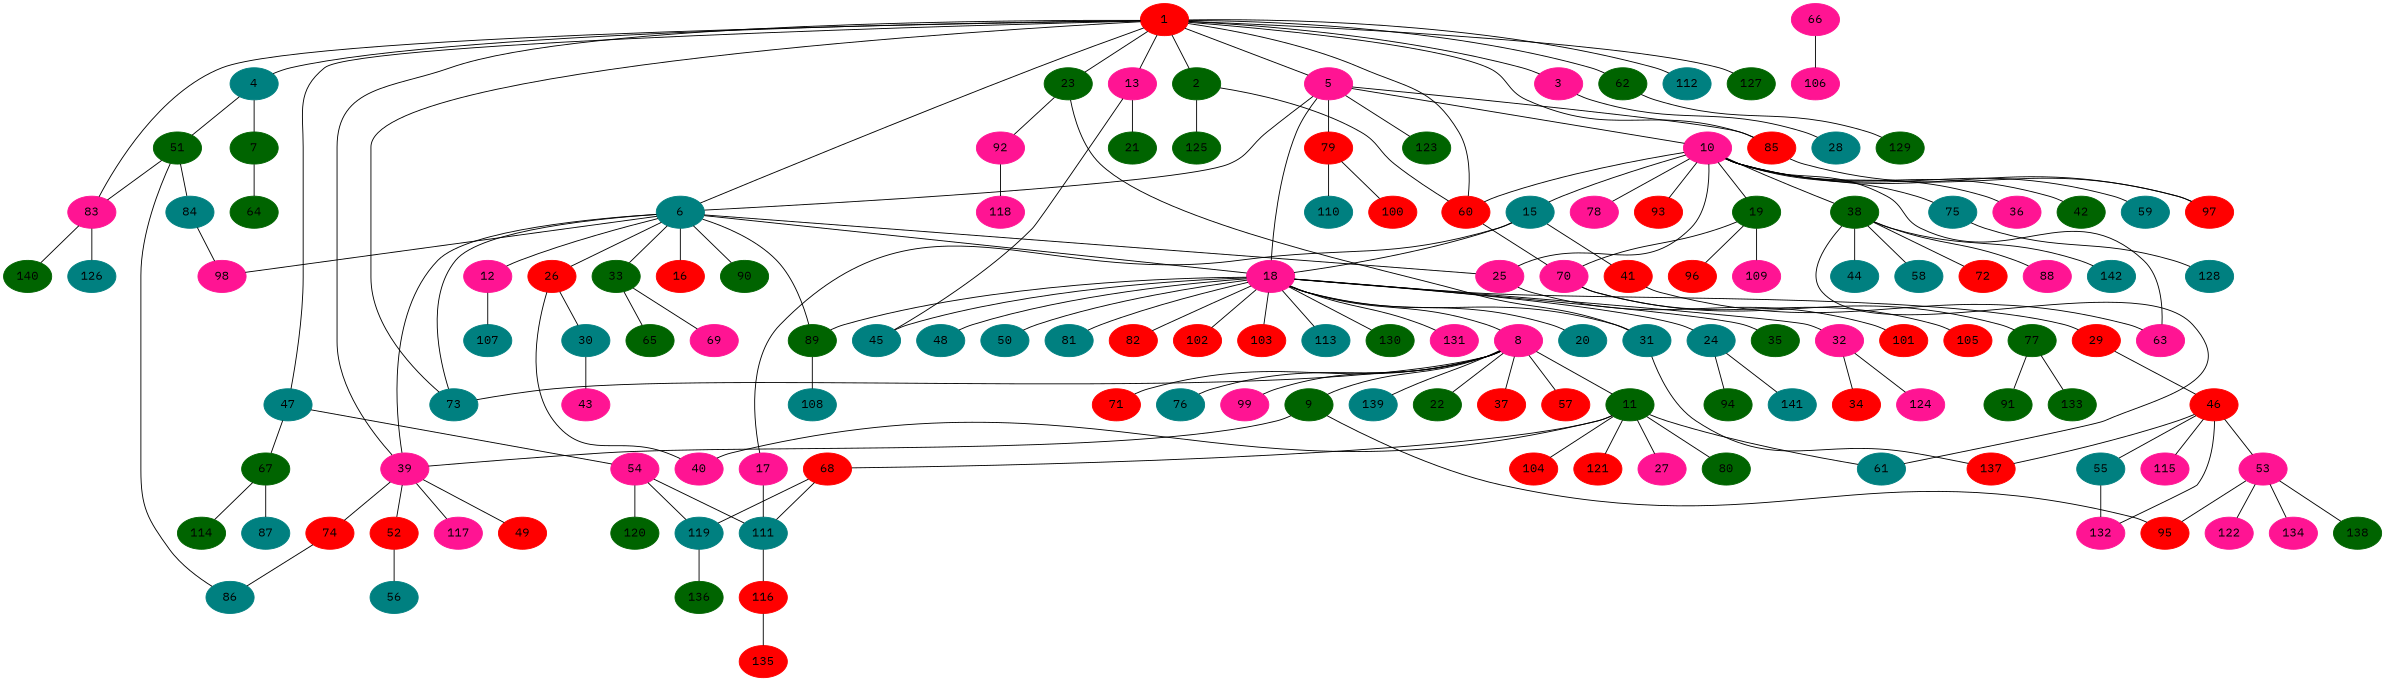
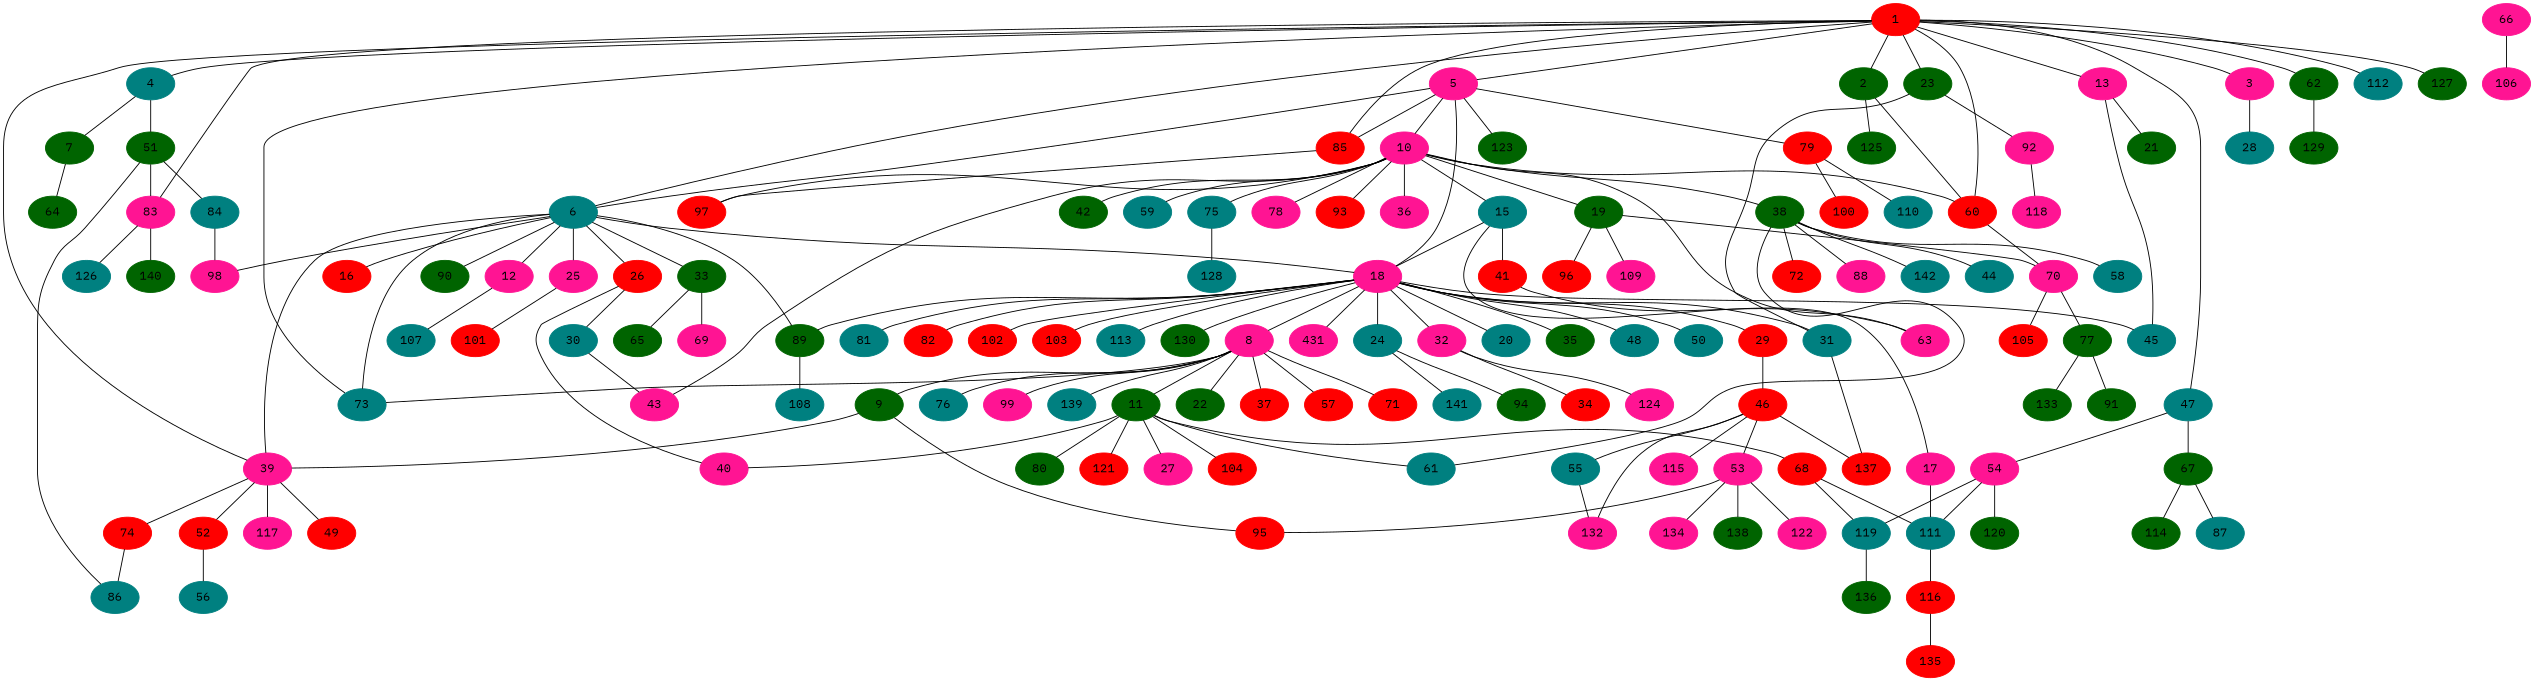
edge "10" -- "25": now "10" -- "43"
node "131": label "131" -> "431"
